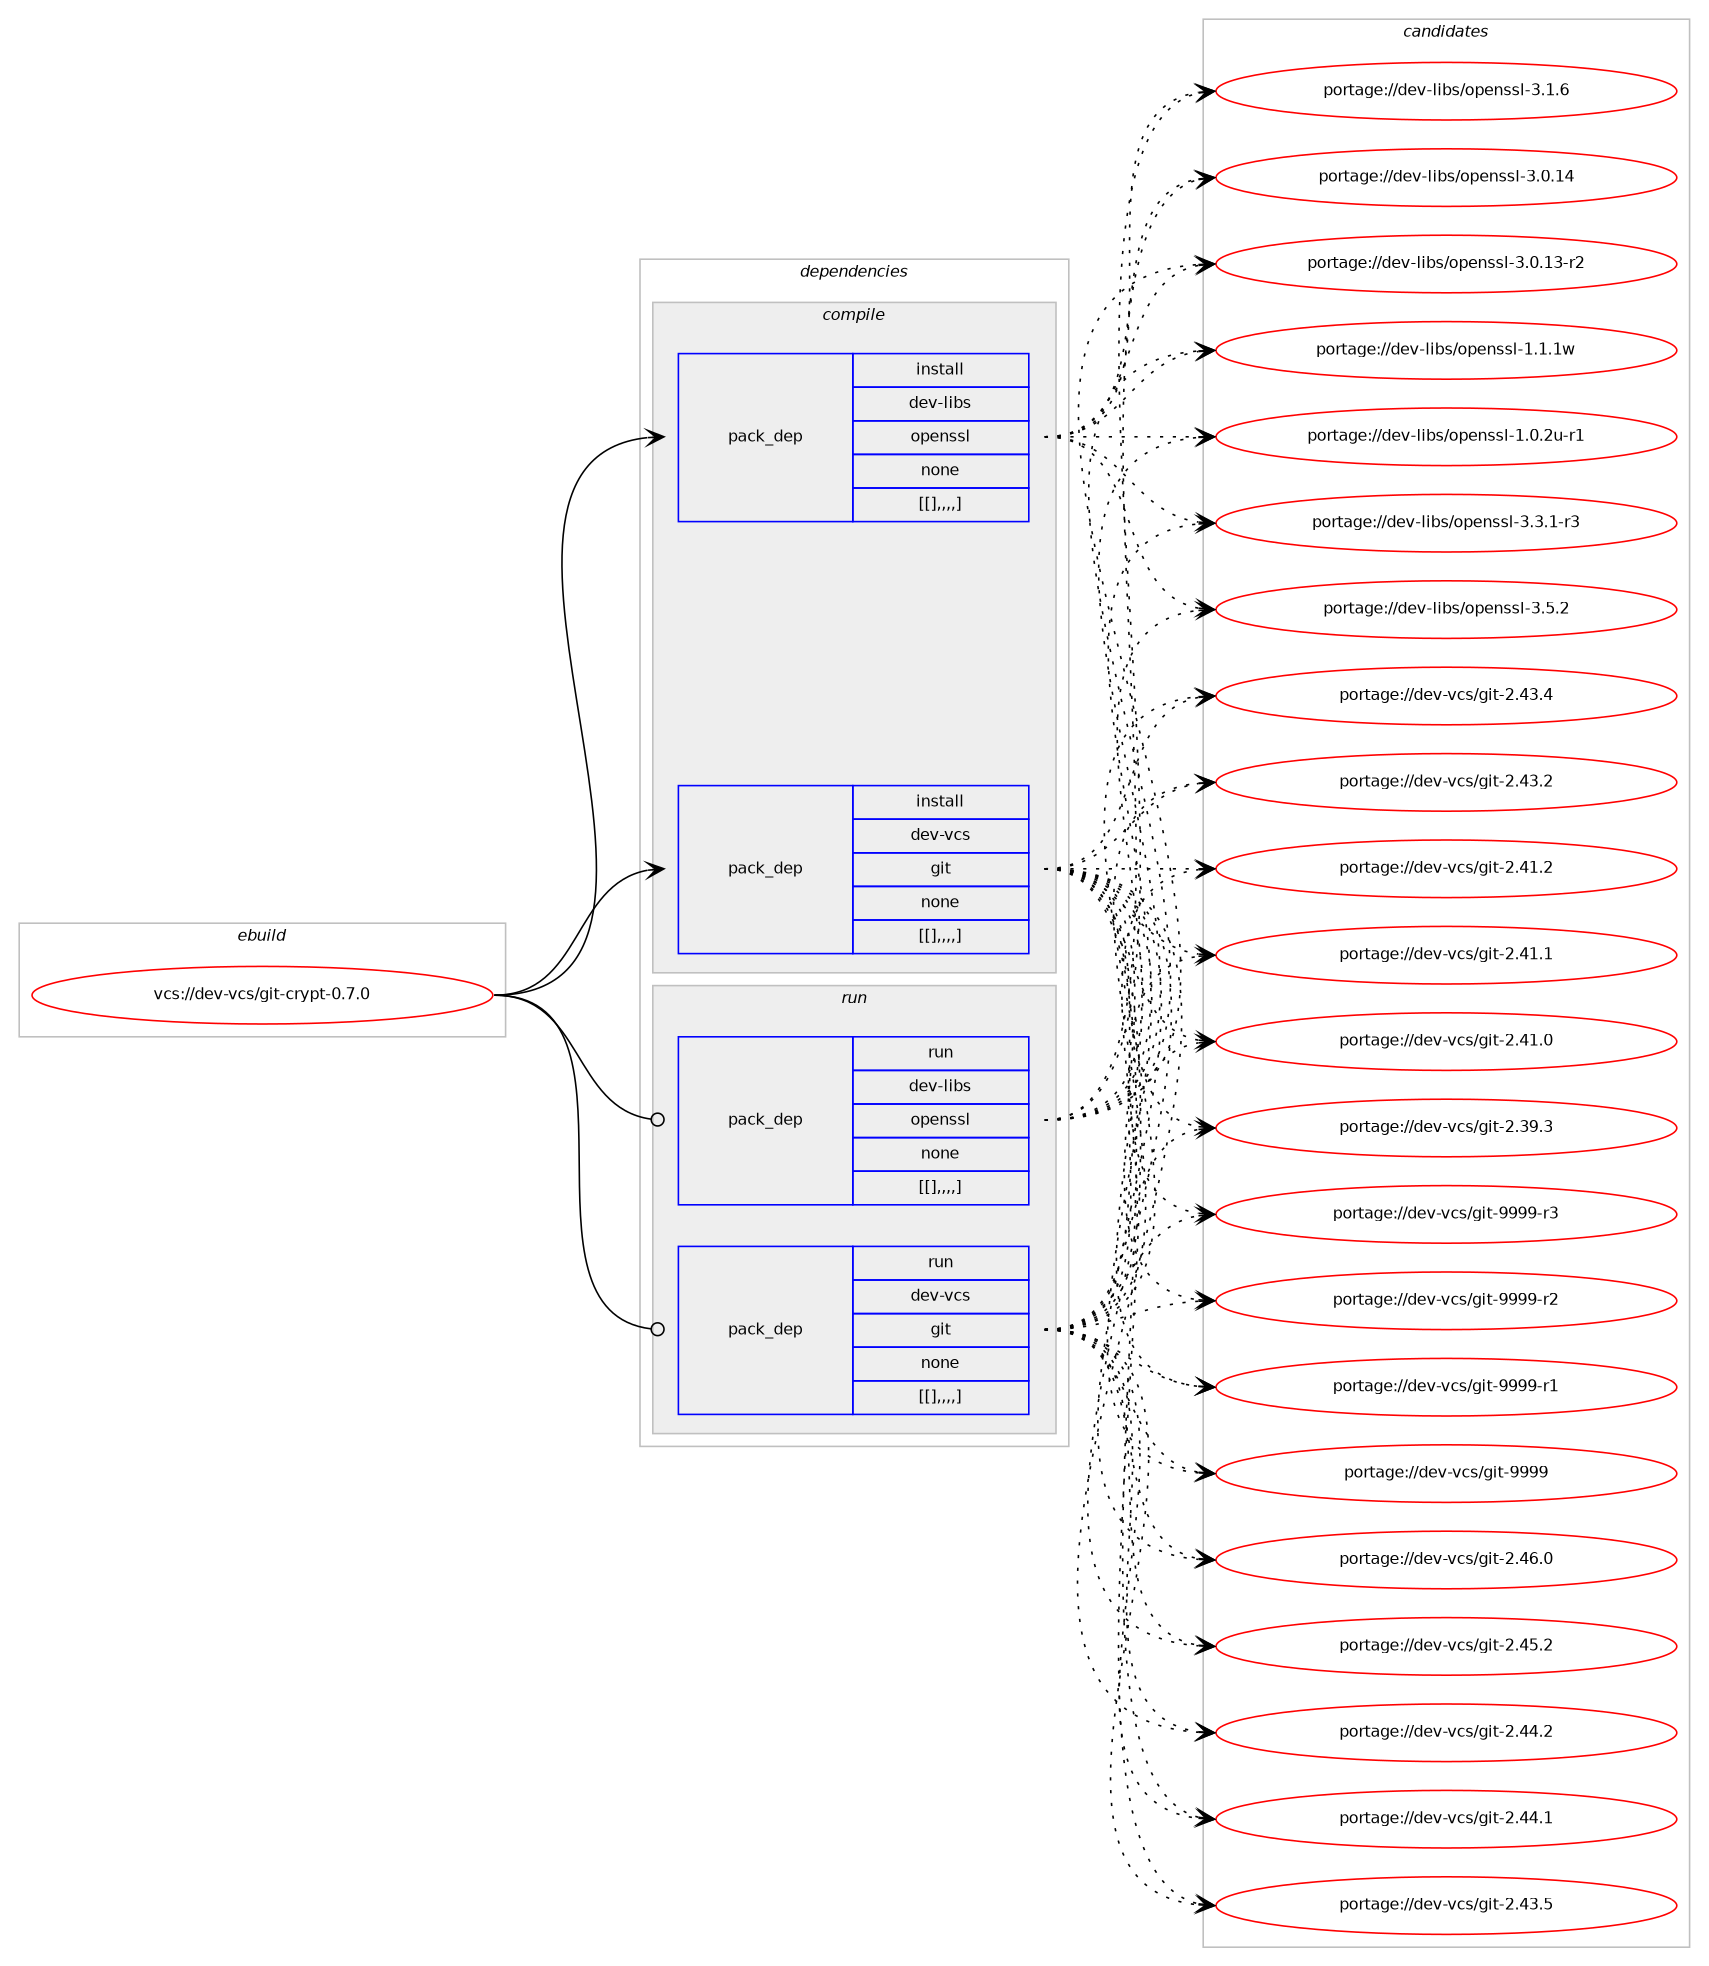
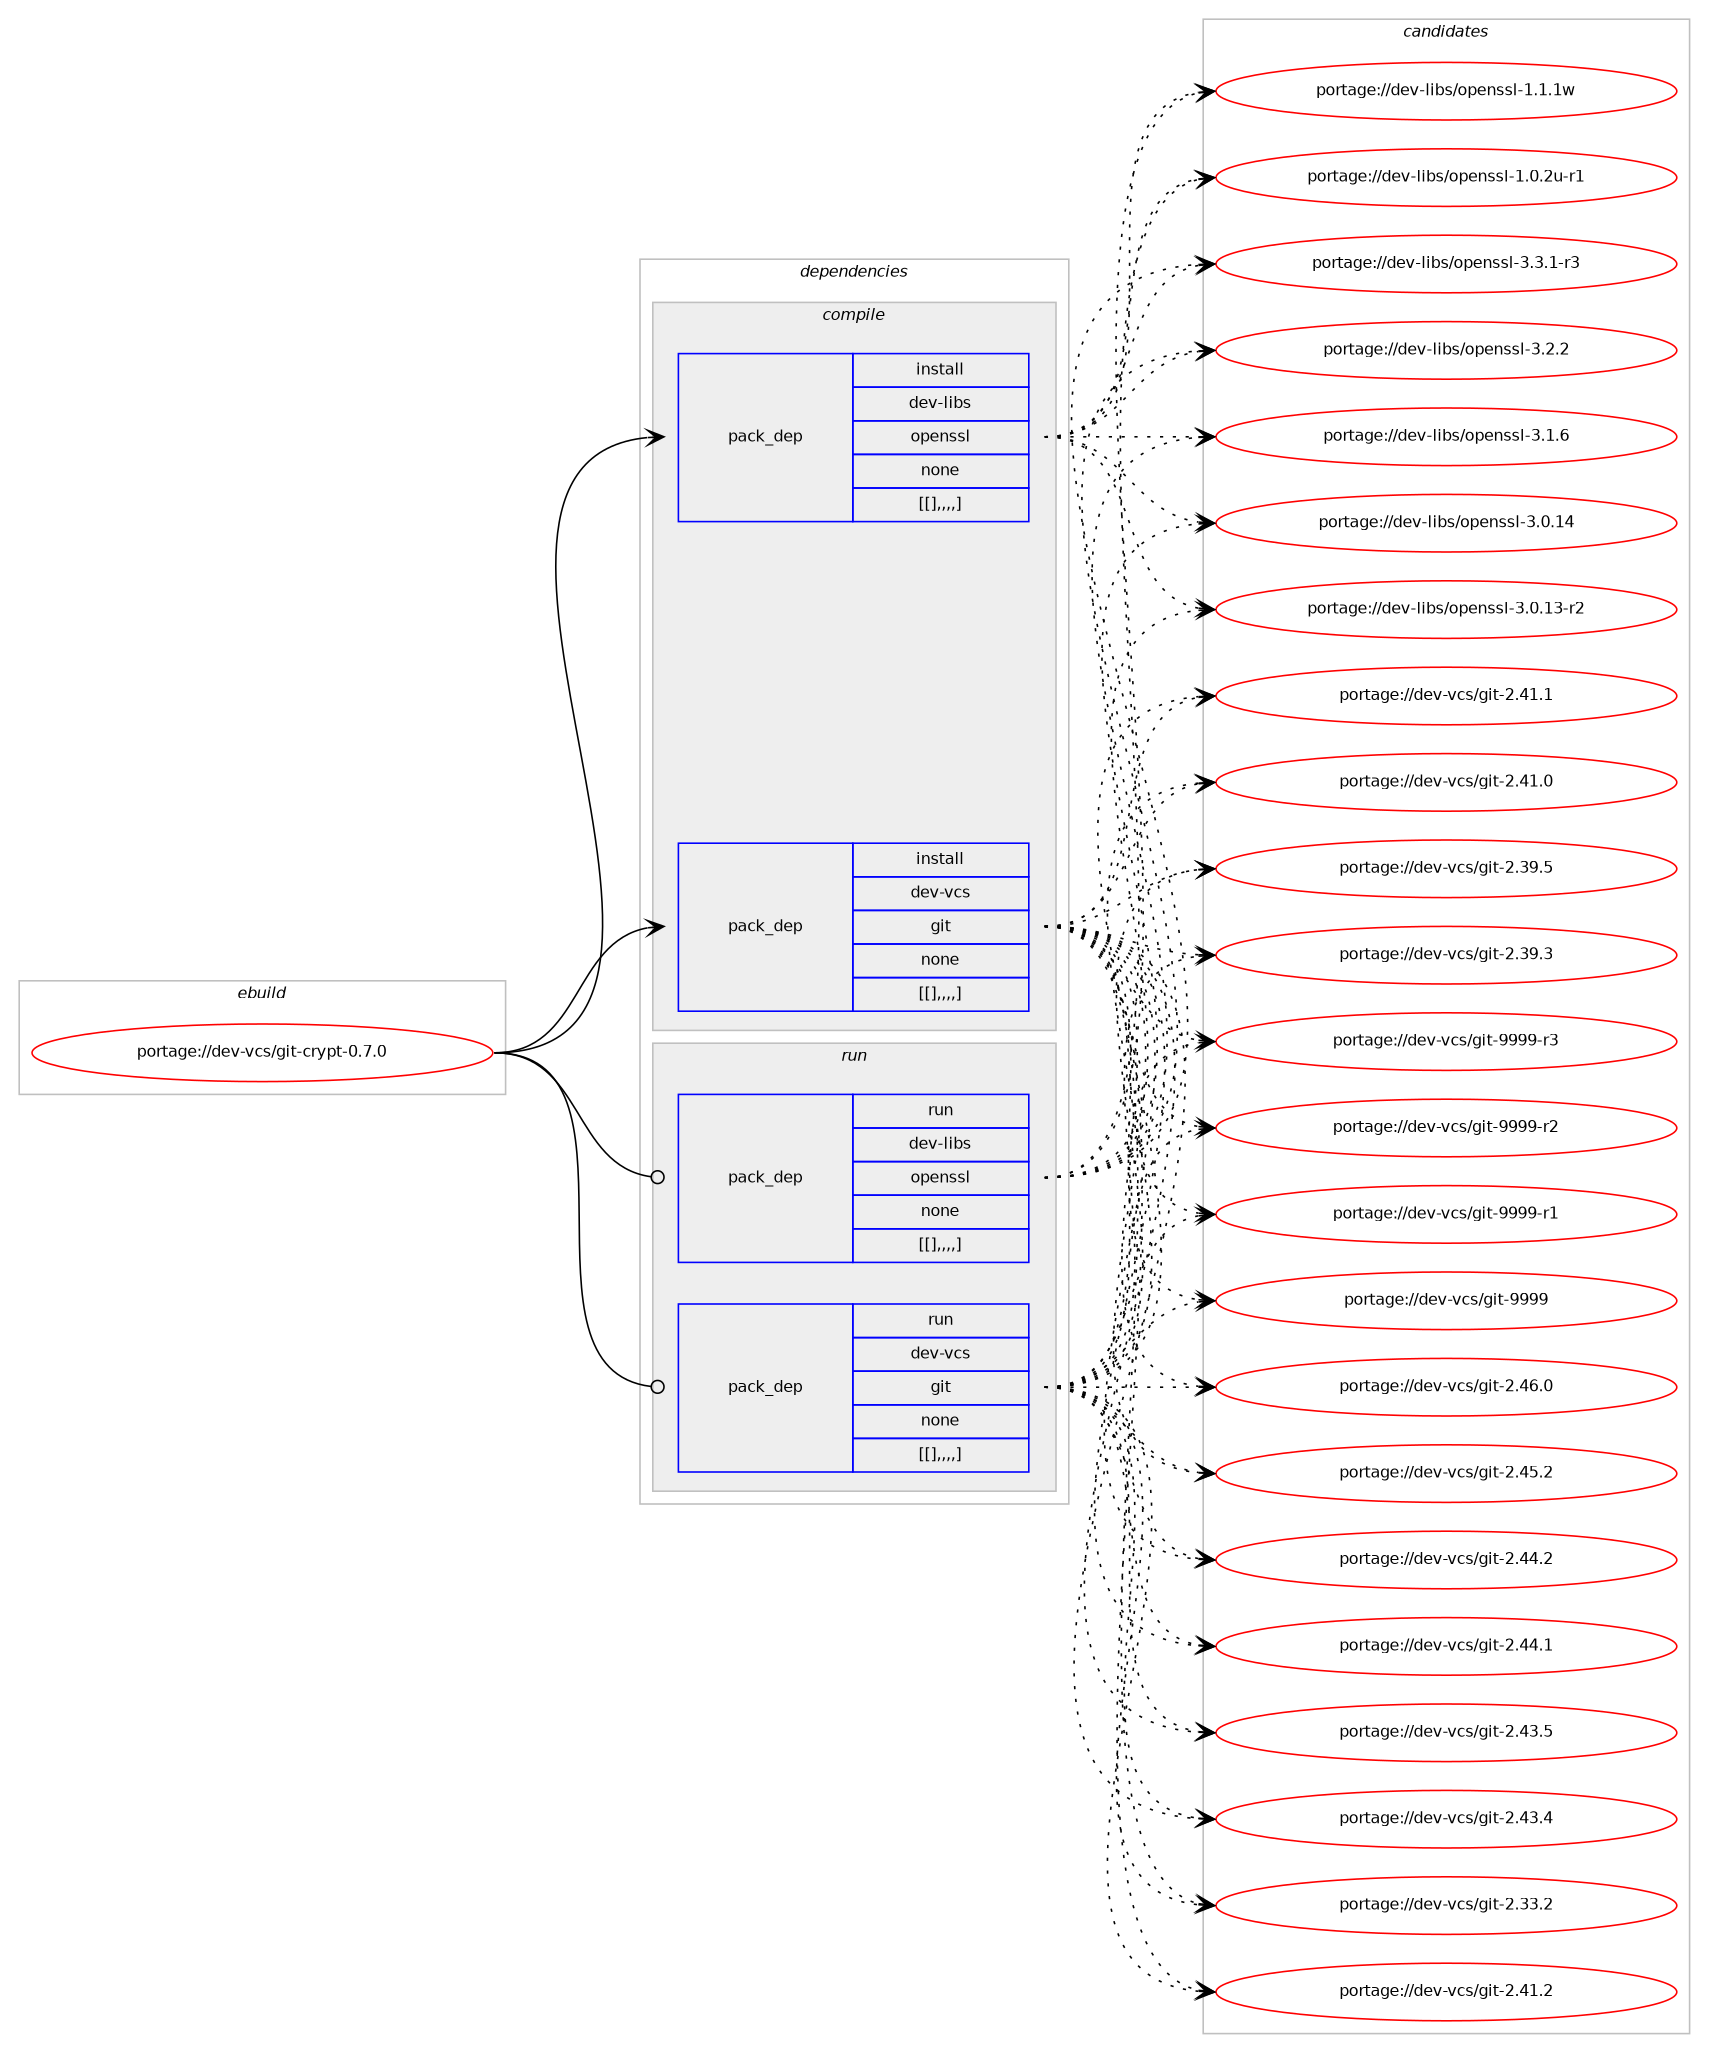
node "portage://dev-libs/openssl-3.5.2": label "portage://dev-libs/openssl-3.5.2" -> "portage://dev-libs/openssl-3.2.2"
node "portage://dev-vcs/git-2.43.2": label "portage://dev-vcs/git-2.43.2" -> "portage://dev-vcs/git-2.33.2"
node "portage://dev-vcs/git-2.39.5": added
node "vcs://dev-vcs/git-crypt-0.7.0": label "vcs://dev-vcs/git-crypt-0.7.0" -> "portage://dev-vcs/git-crypt-0.7.0"
